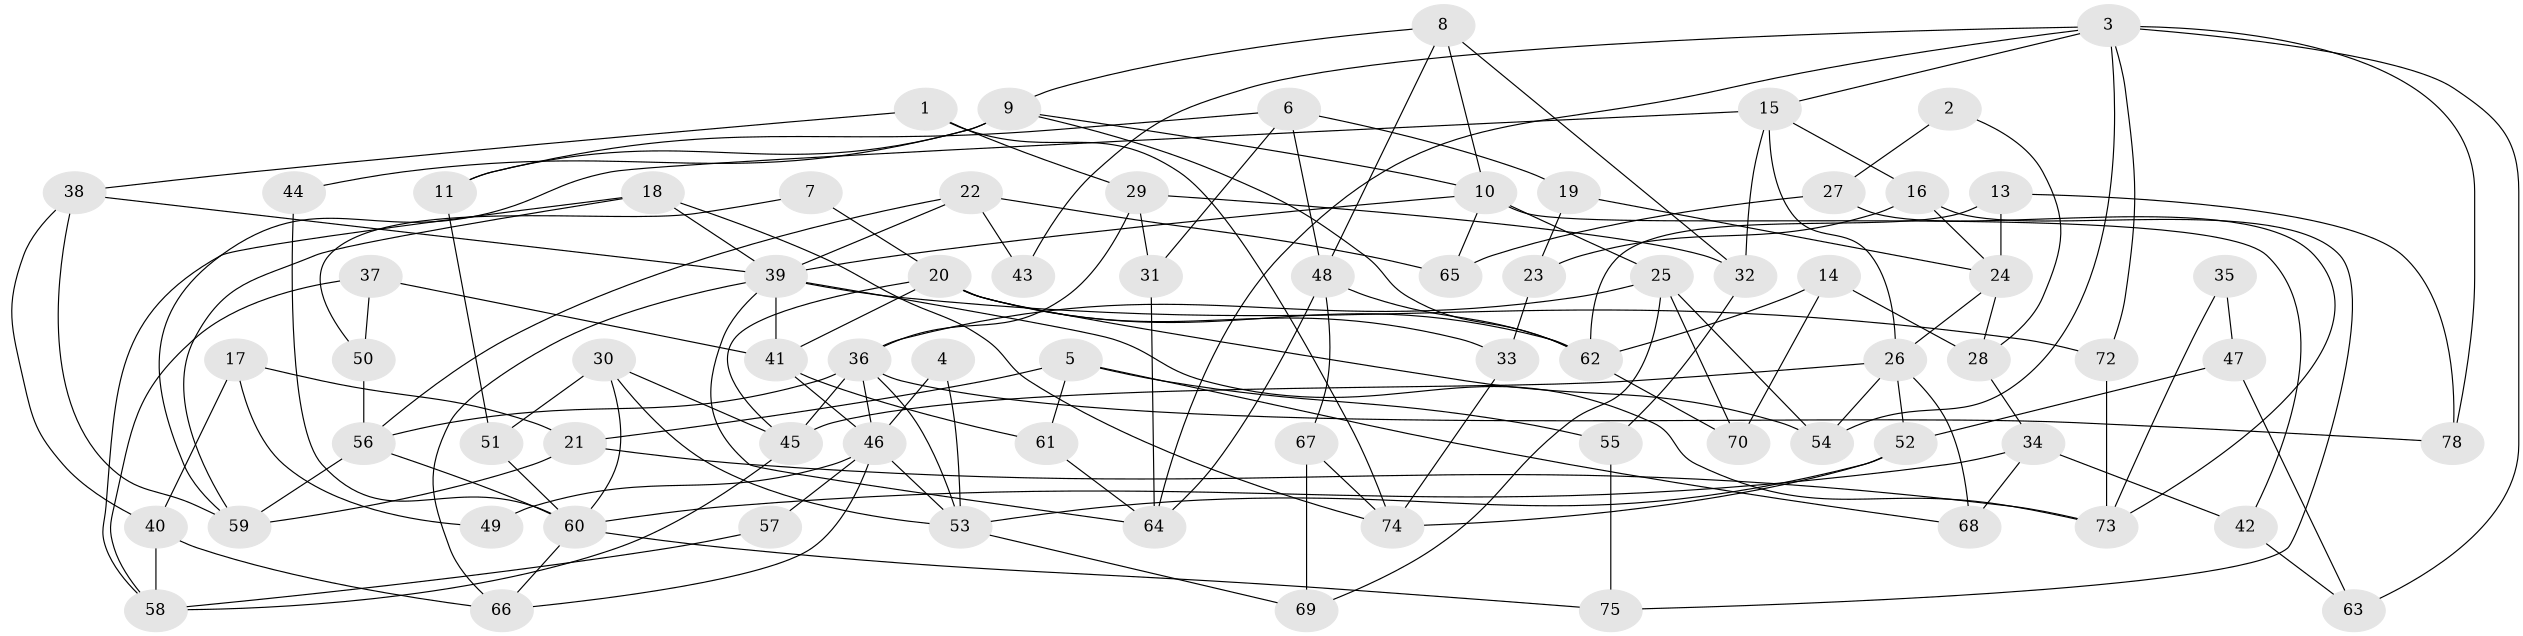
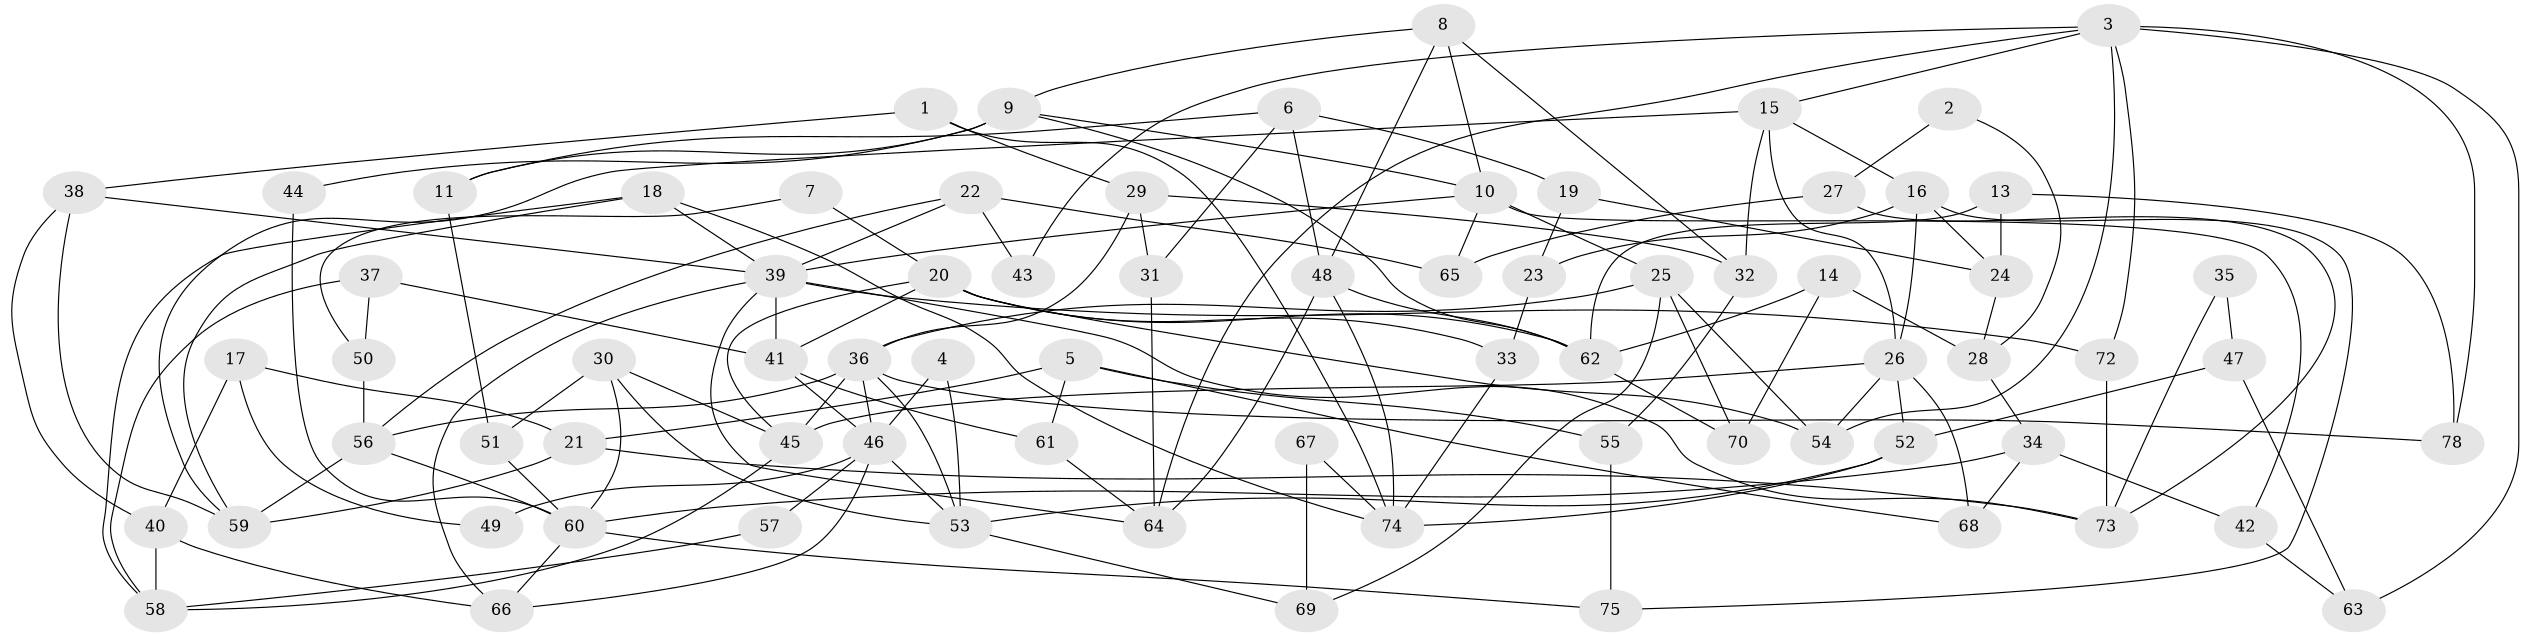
edge "24" -- "26": now "16" -- "26"
edge "48" -- "67": now "48" -- "74"
